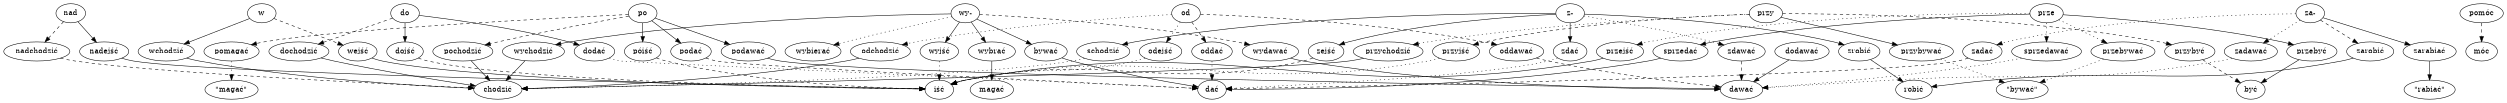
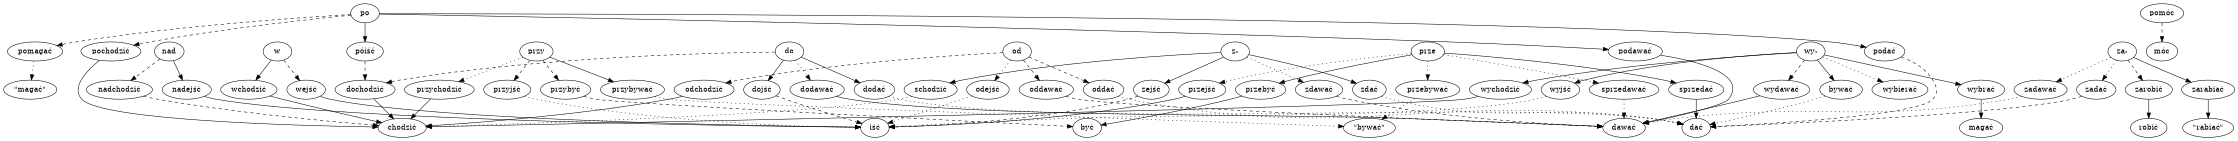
edge "od" -> "odchodzić": style dotted -> dashed
node "zrobić": removed
edge "do" -> "dodawać": added
edge "bywać" -> "dać": style solid -> dotted
edge "póiść" -> "iść": now "póiść" -> "dochodzić"
